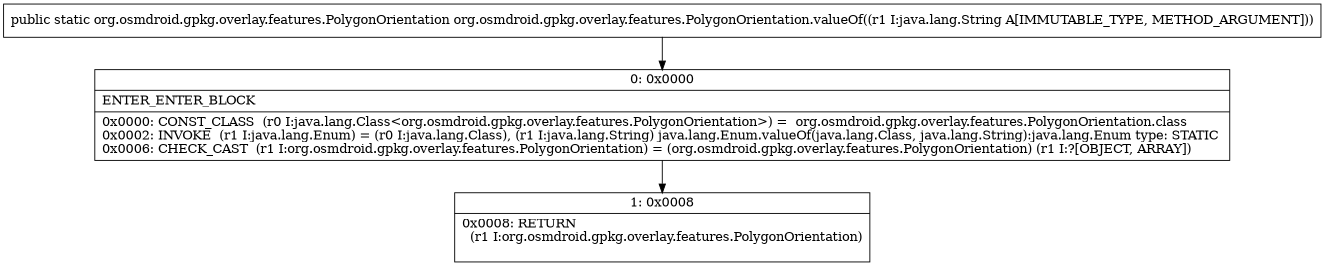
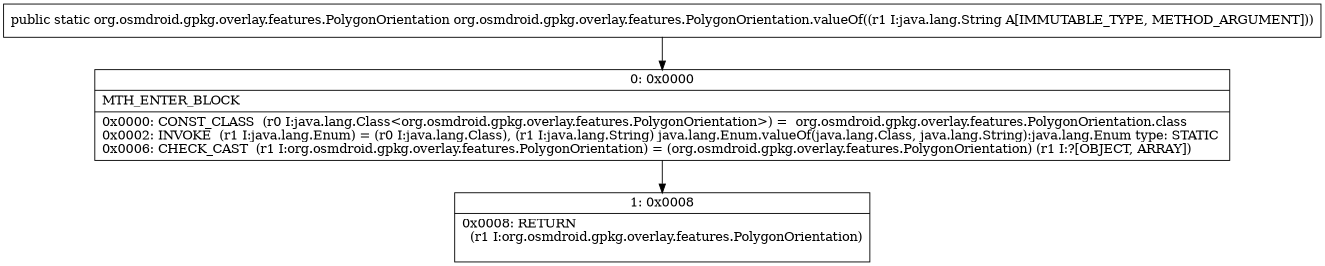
node "0: 0x0000": text "ENTER_ENTER_BLOCK" -> "MTH_ENTER_BLOCK"
